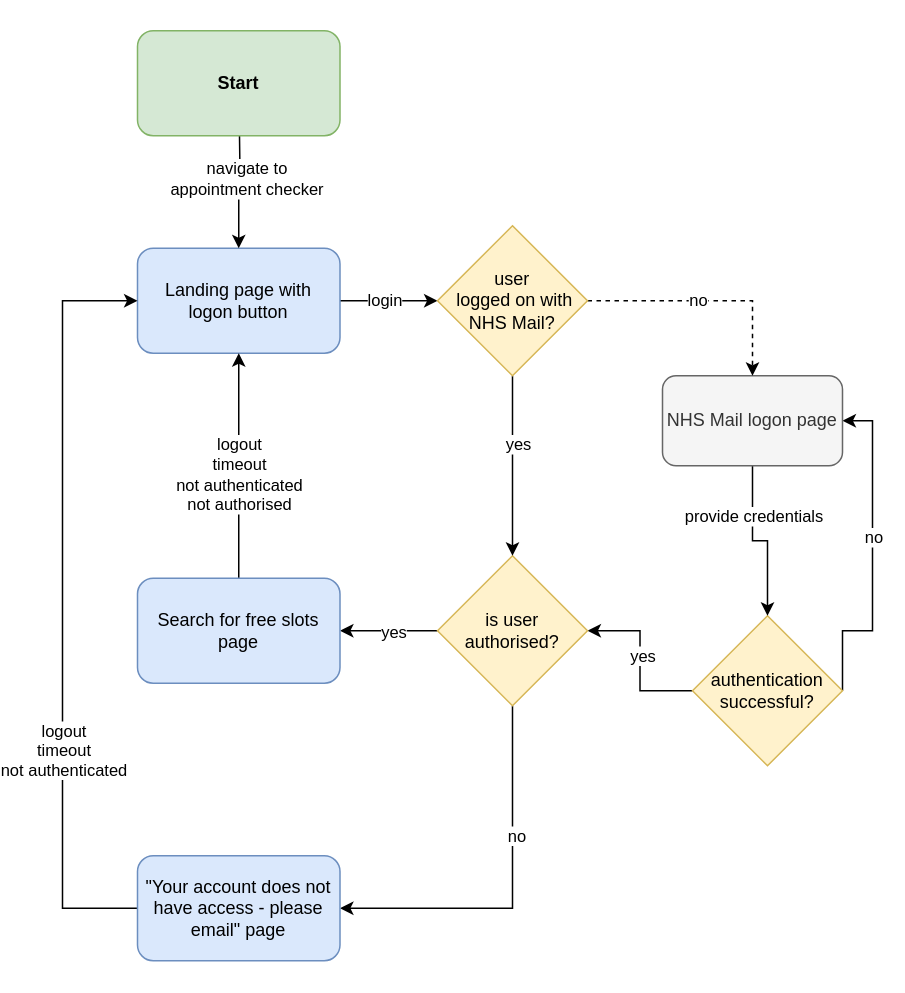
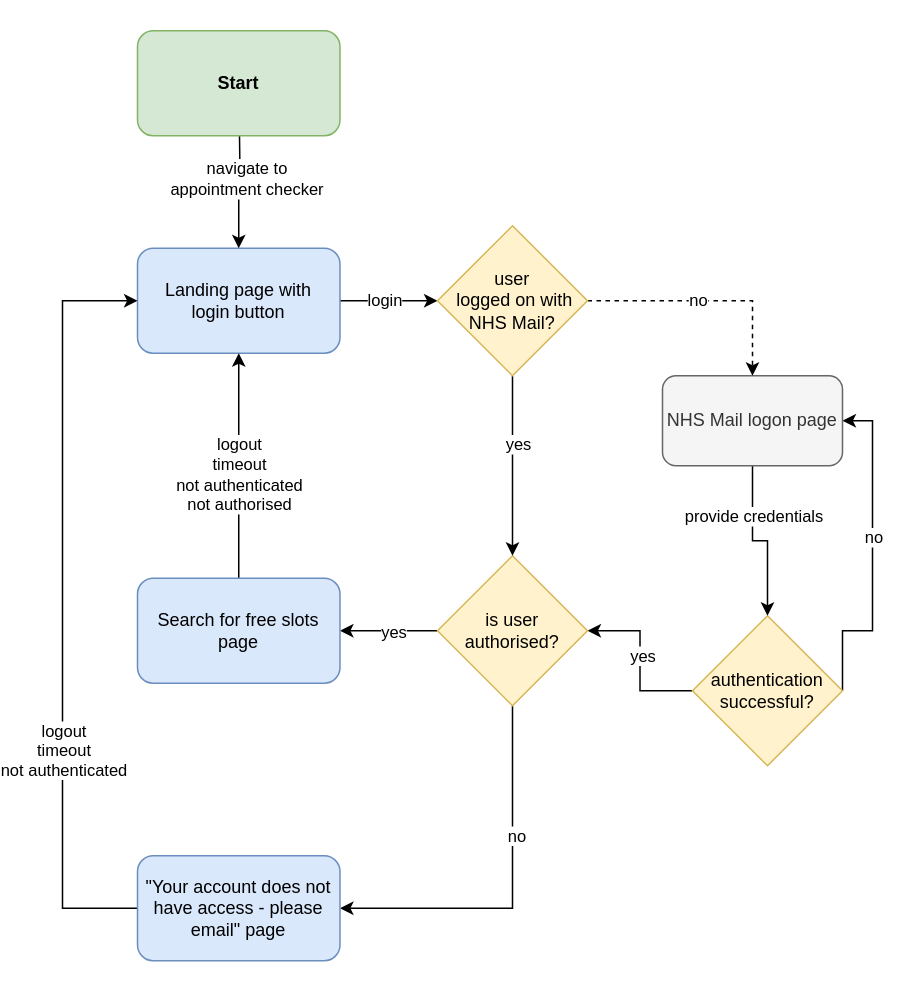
node "Landing page with logon button": label "Landing page with logon button" -> "Landing page with login button"
